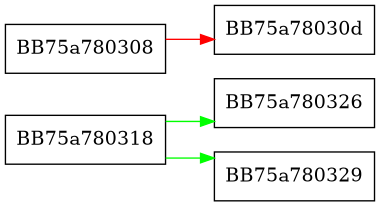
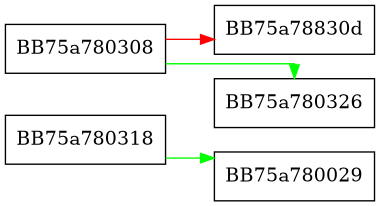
node "BB75a78030d": label "BB75a78030d" -> "BB75a78830d"
edge "BB75a780318" -> "BB75a780326": now "BB75a780308" -> "BB75a780326"
node "BB75a780329": label "BB75a780329" -> "BB75a780029"
